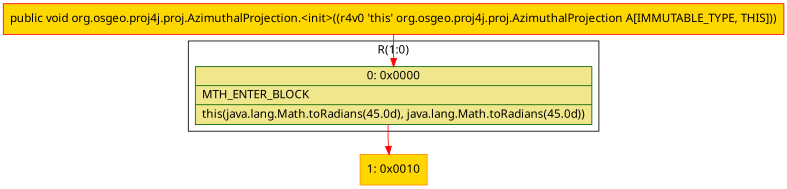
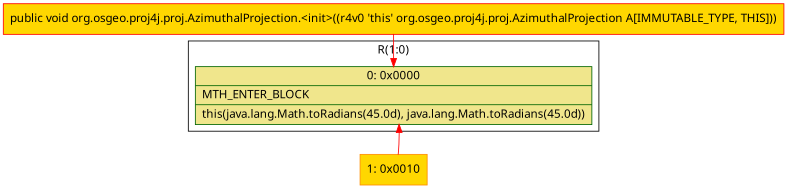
edge "0: 0x0000" -> "1: 0x0010": reversed
